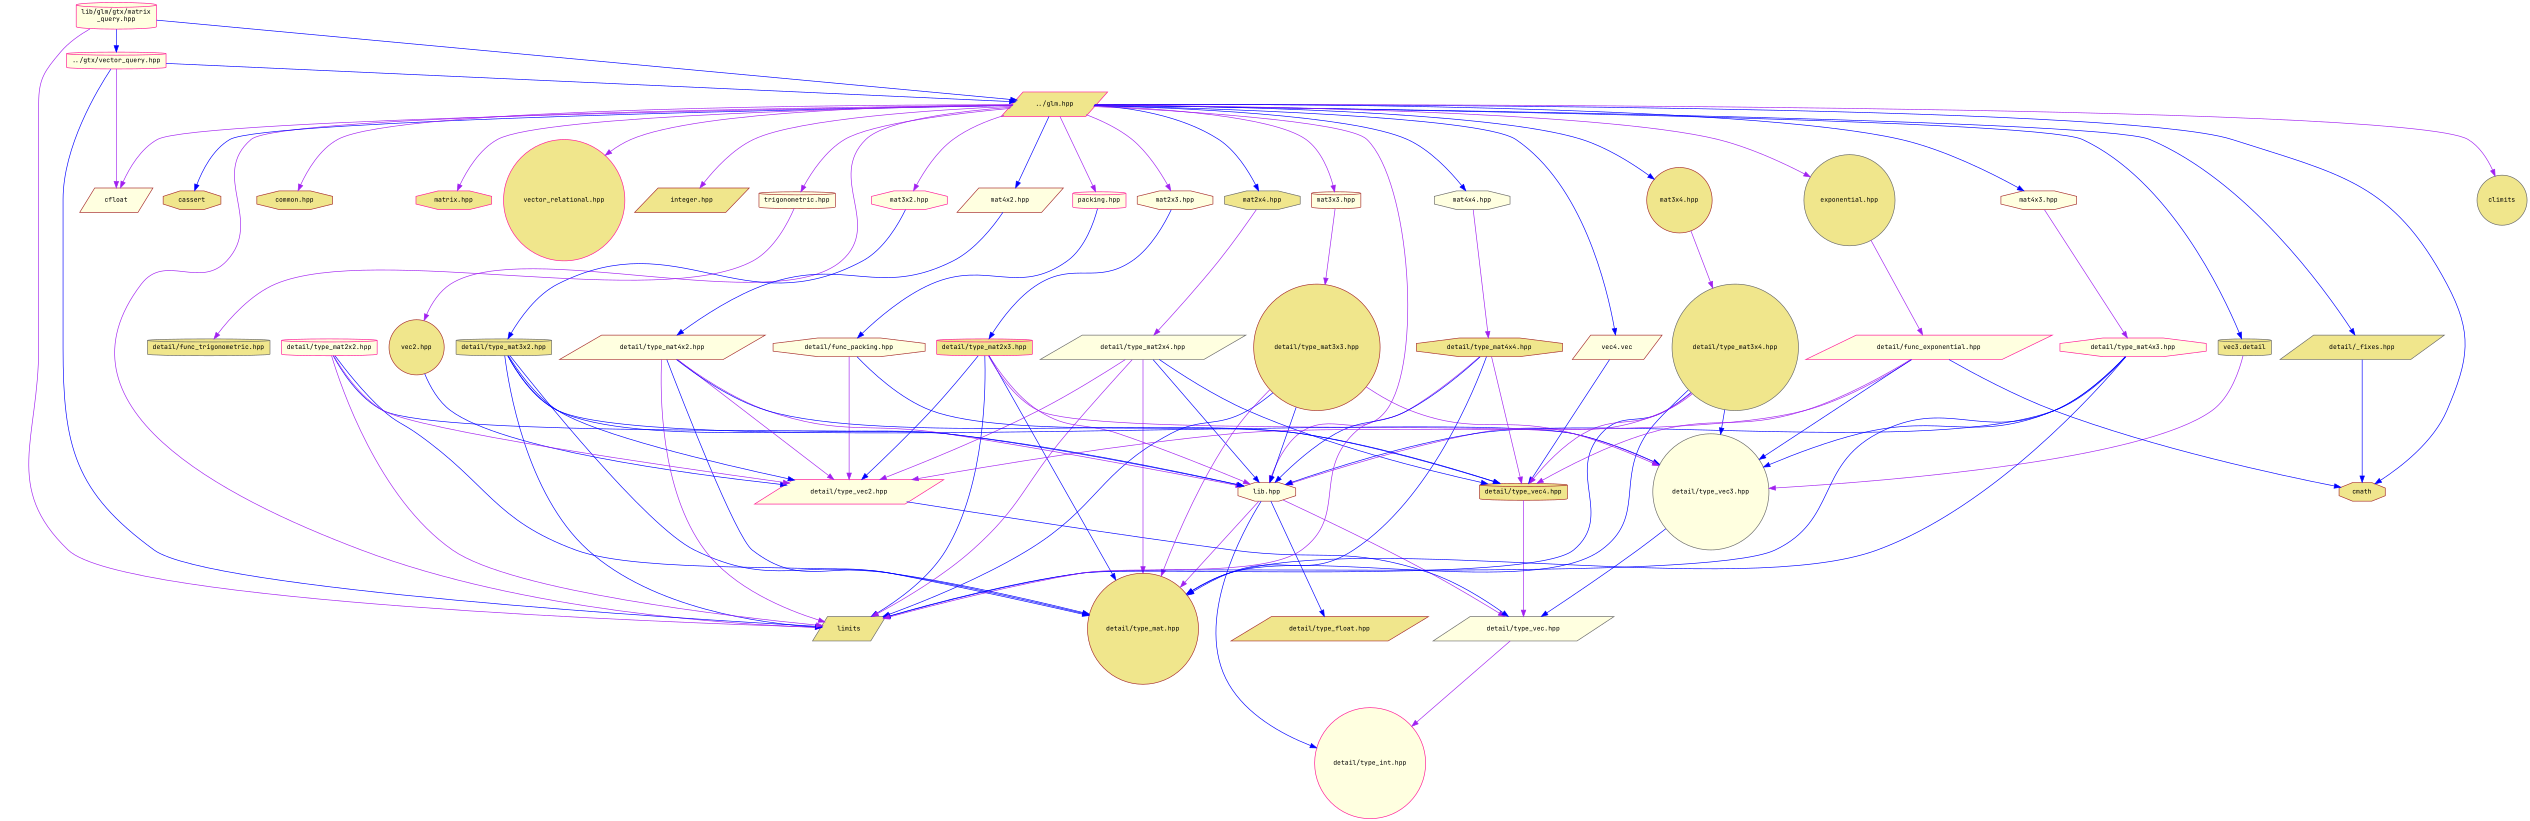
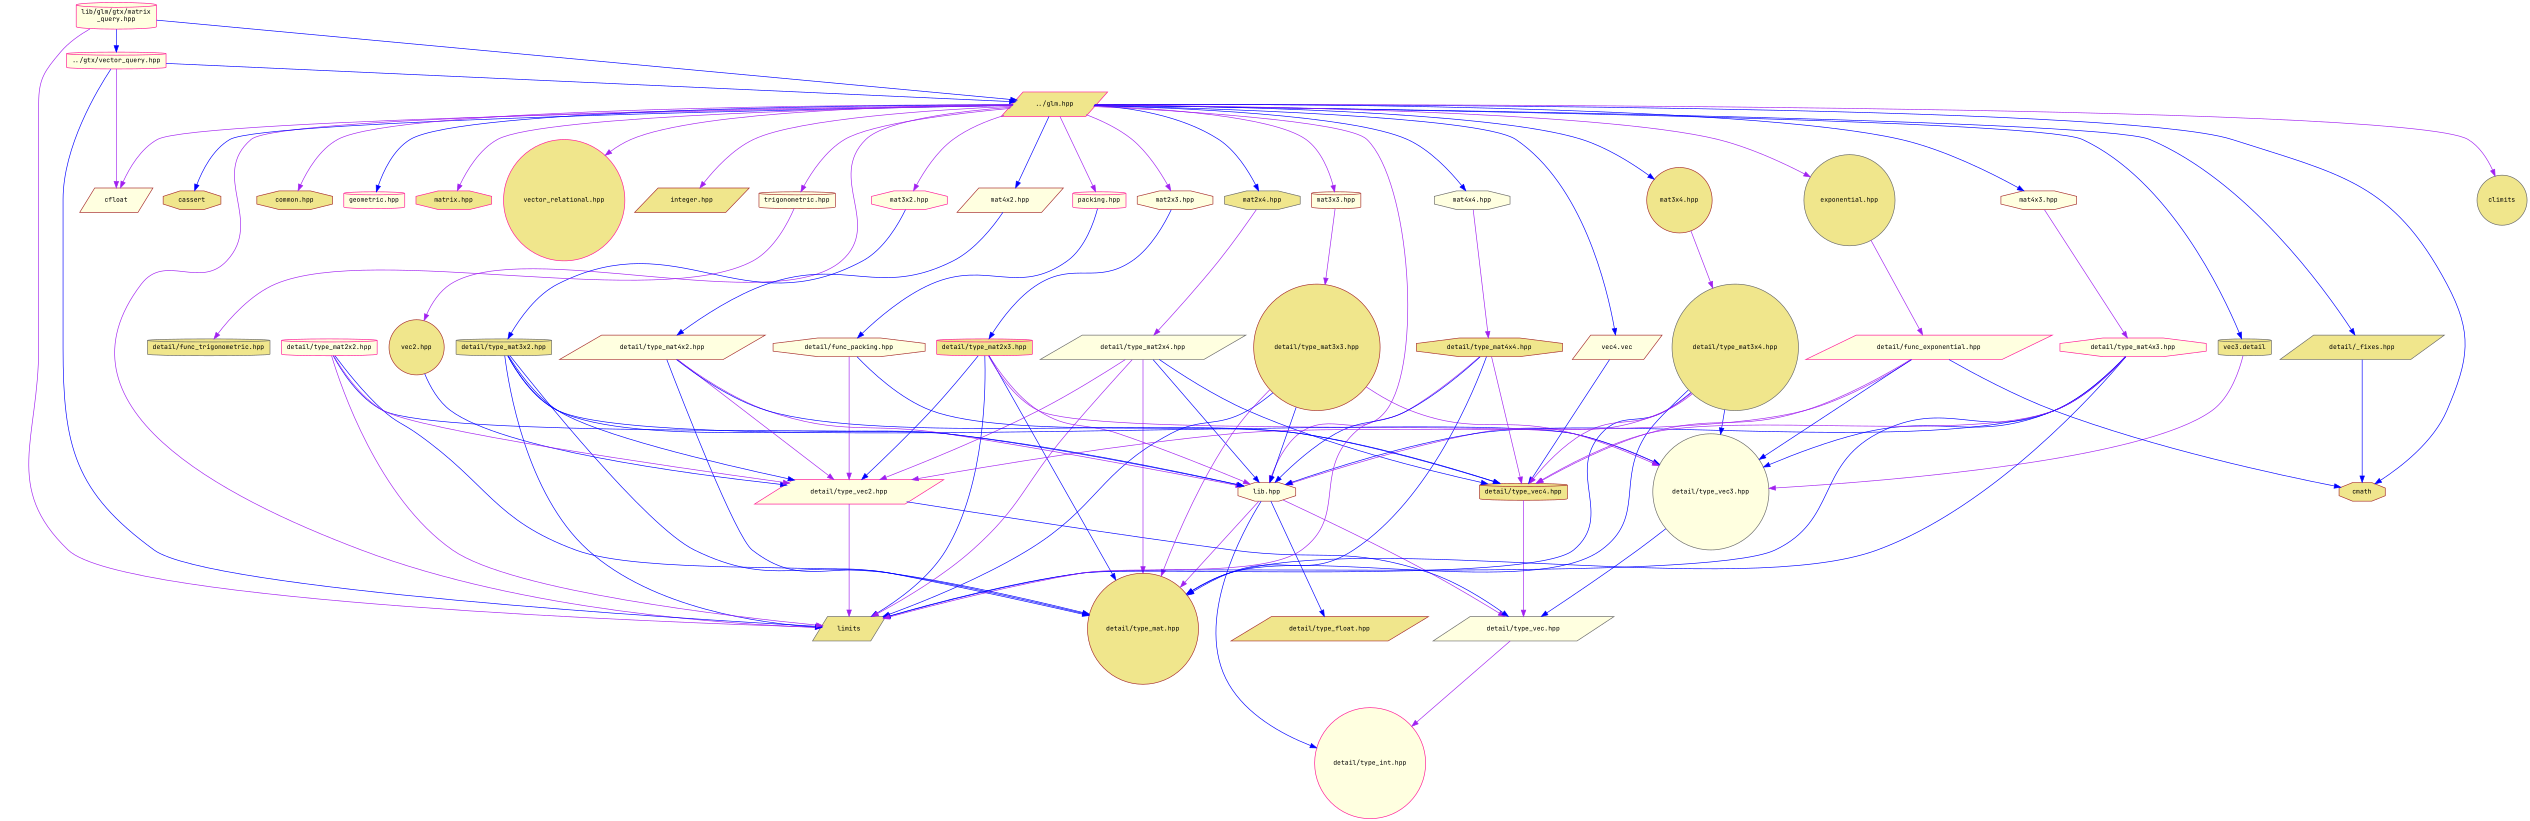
node "geometric.hpp": added
edge "detail/type_mat4x3.hpp" -> "detail/type_vec4.hpp": added
edge "detail/type_mat4x2.hpp" -> "limits": now "detail/type_vec2.hpp" -> "limits"
